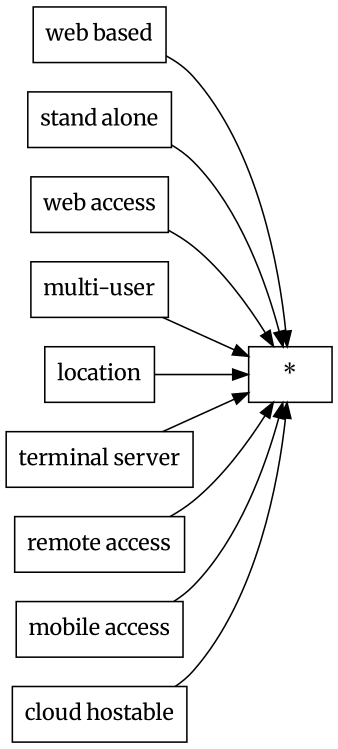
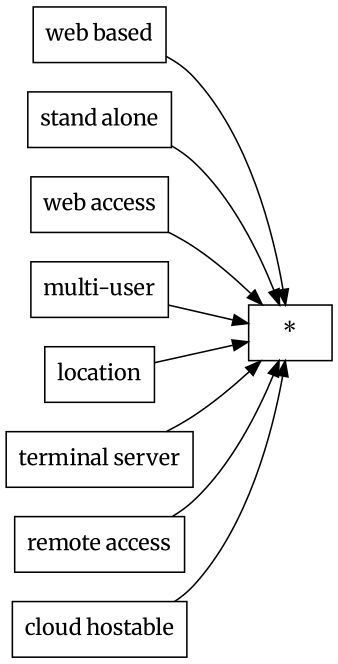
node "mobile access": removed
